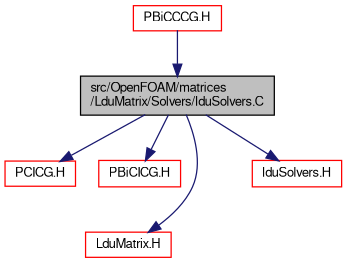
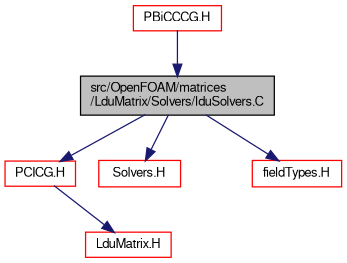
node "PBiCICG.H": label "PBiCICG.H" -> "Solvers.H"
node "lduSolvers.H": label "lduSolvers.H" -> "fieldTypes.H"
edge "src/OpenFOAM/matrices /LduMatrix/Solvers/lduSolvers.C" -> "LduMatrix.H": now "PCICG.H" -> "LduMatrix.H"
